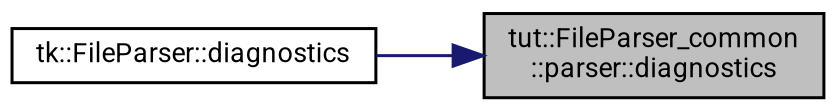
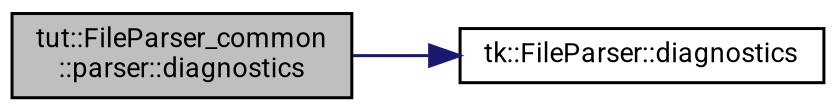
edge "tk::FileParser::diagnostics" -> "tut::FileParser_common ::parser::diagnostics": reversed
